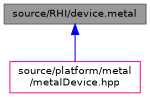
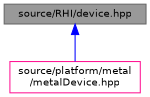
node "source/RHI/device.metal": label "source/RHI/device.metal" -> "source/RHI/device.hpp"
